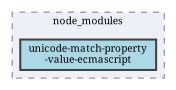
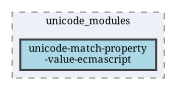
cluster "node_modules": label "node_modules" -> "unicode_modules"
